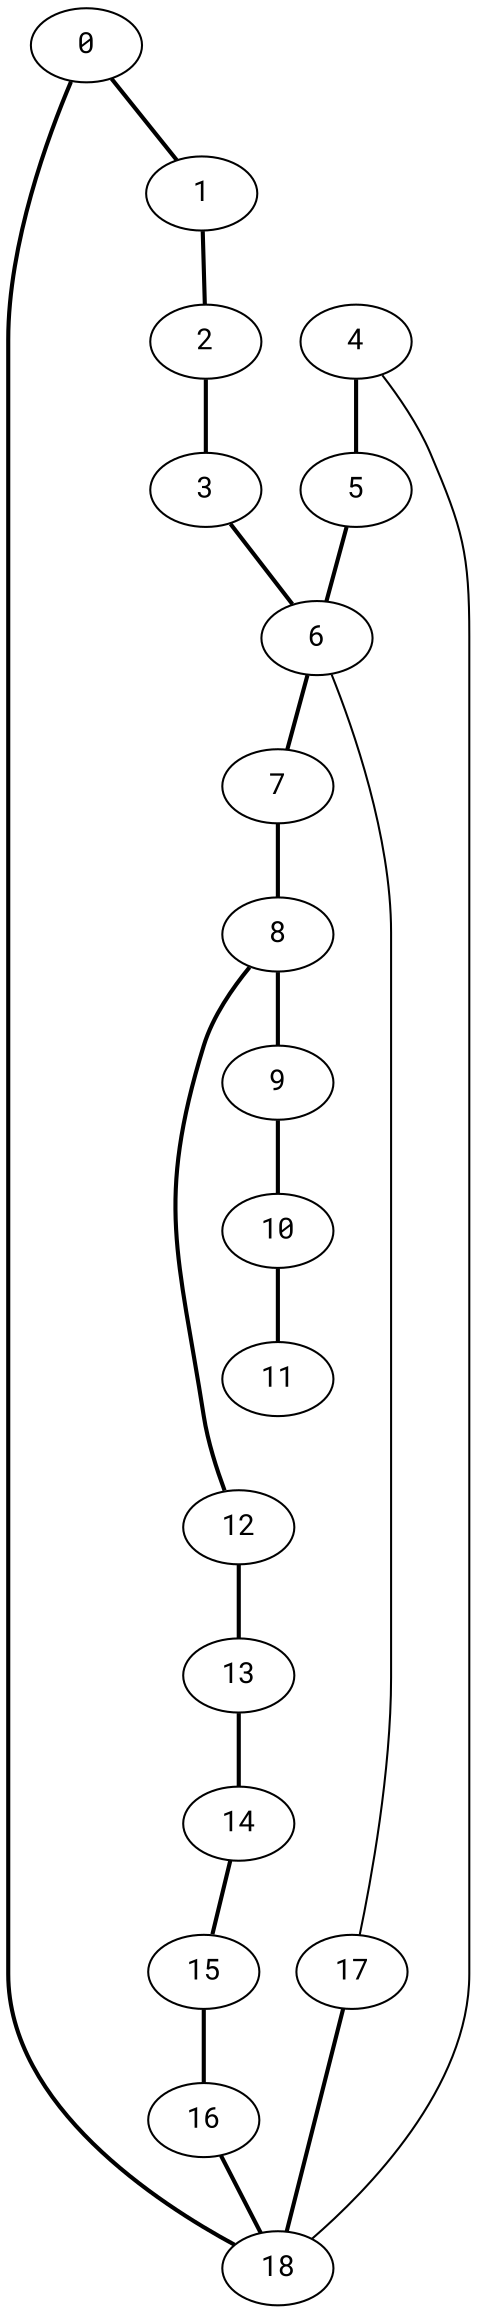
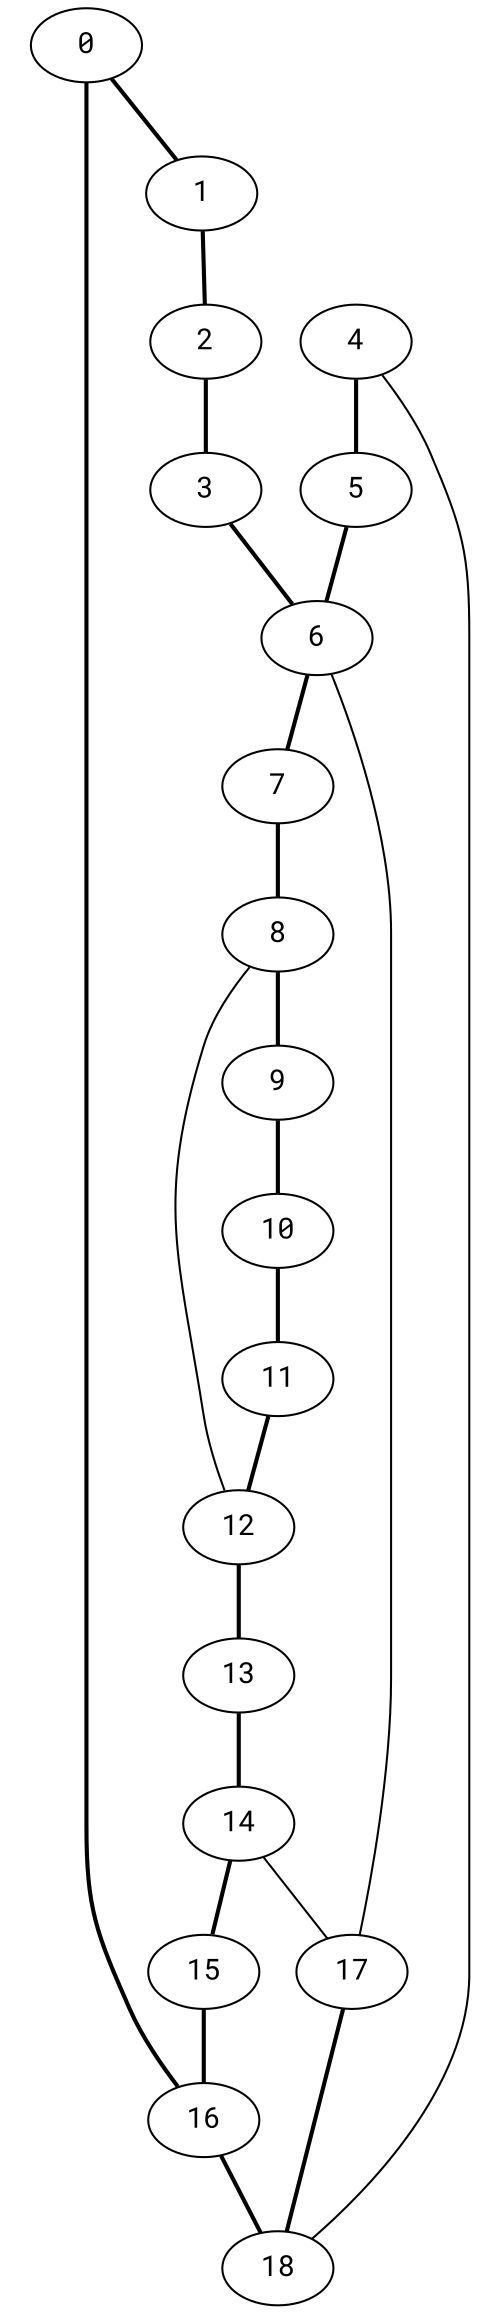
edge "0" -- "18": now "0" -- "16"
edge "8" -- "12": style bold -> solid
edge "11" -- "12": added
edge "14" -- "17": added
